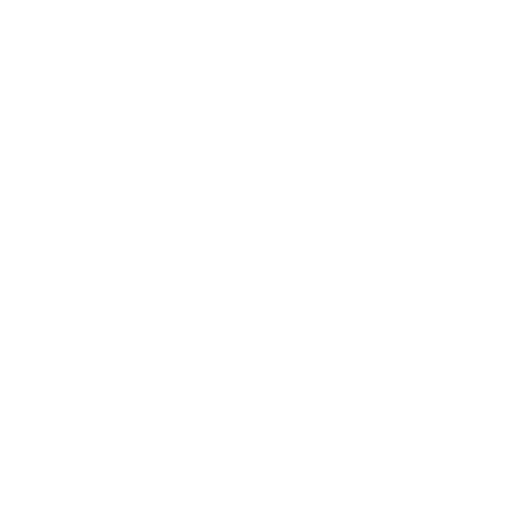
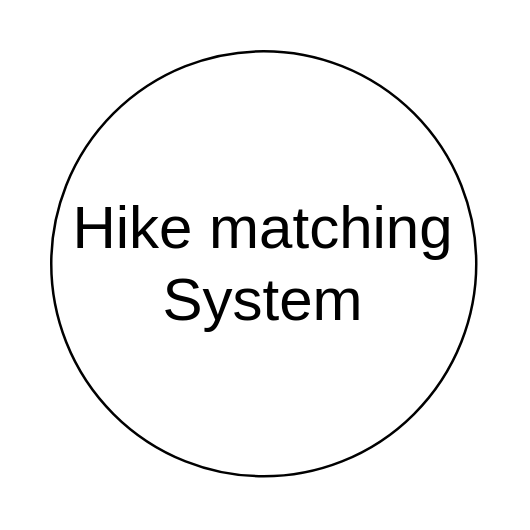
node "Hike matching System": added
